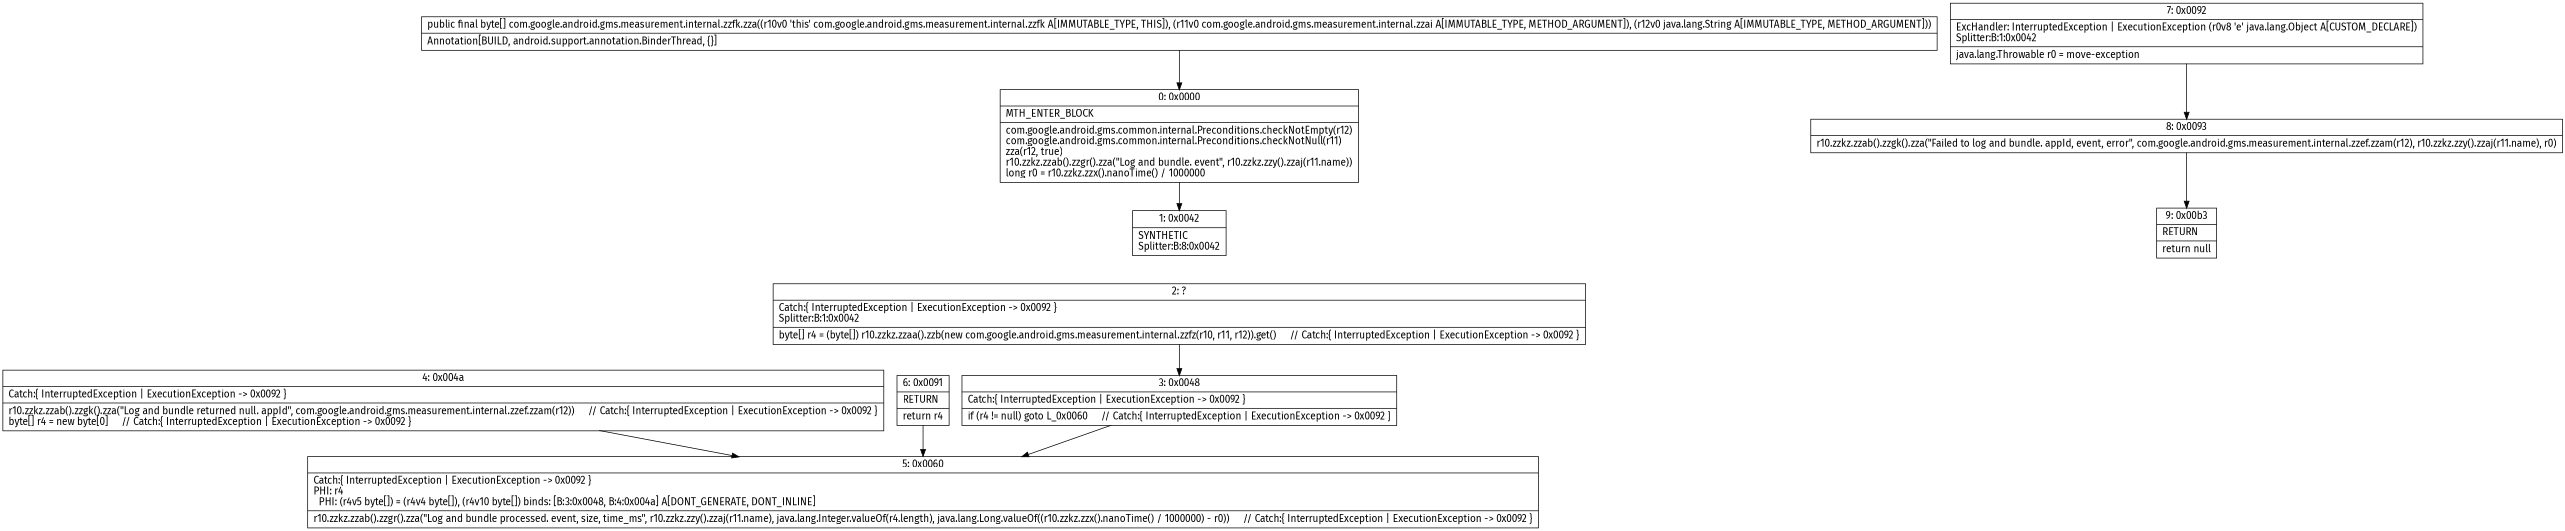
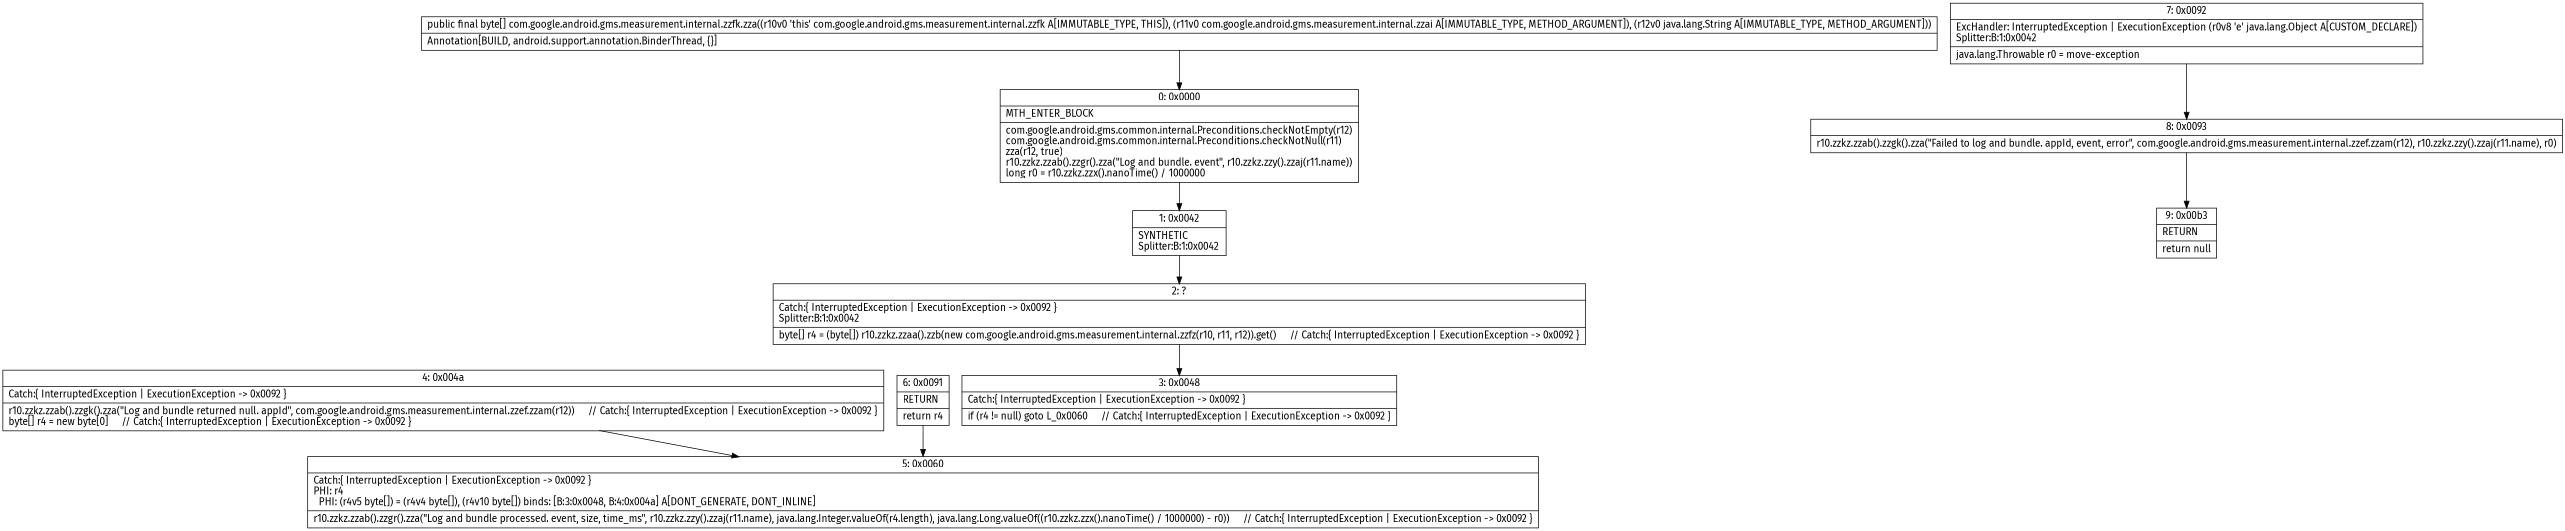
node "1: 0x0042": text "Splitter:B:8:0x0042" -> "Splitter:B:1:0x0042"
edge "1: 0x0042" -> "2: ?": added
edge "3: 0x0048" -> "5: 0x0060": removed
